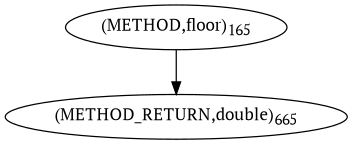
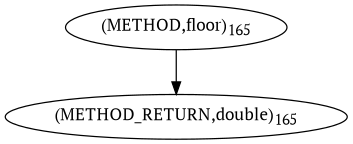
node "(METHOD_RETURN,double)": text "665" -> "165"
